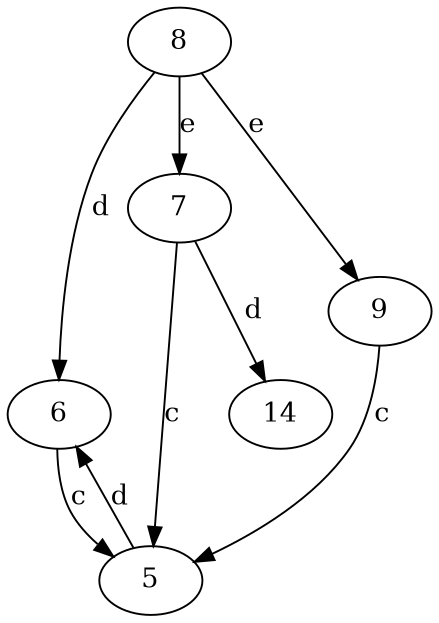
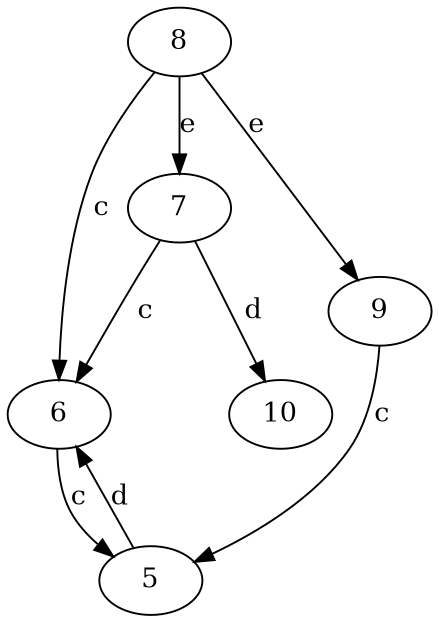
edge "8" -> "6": label "d" -> "c"
edge "7" -> "5": now "7" -> "6"
node "14": label "14" -> "10"
